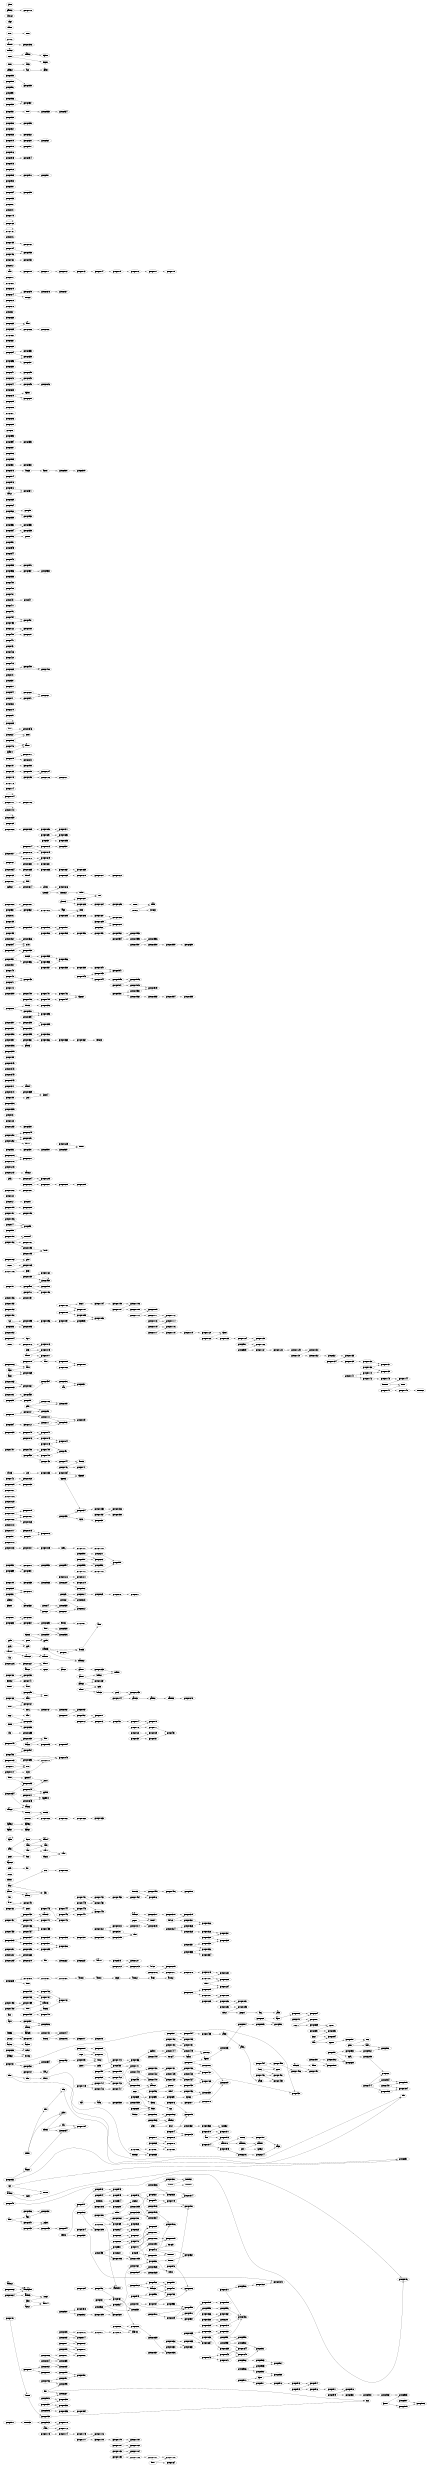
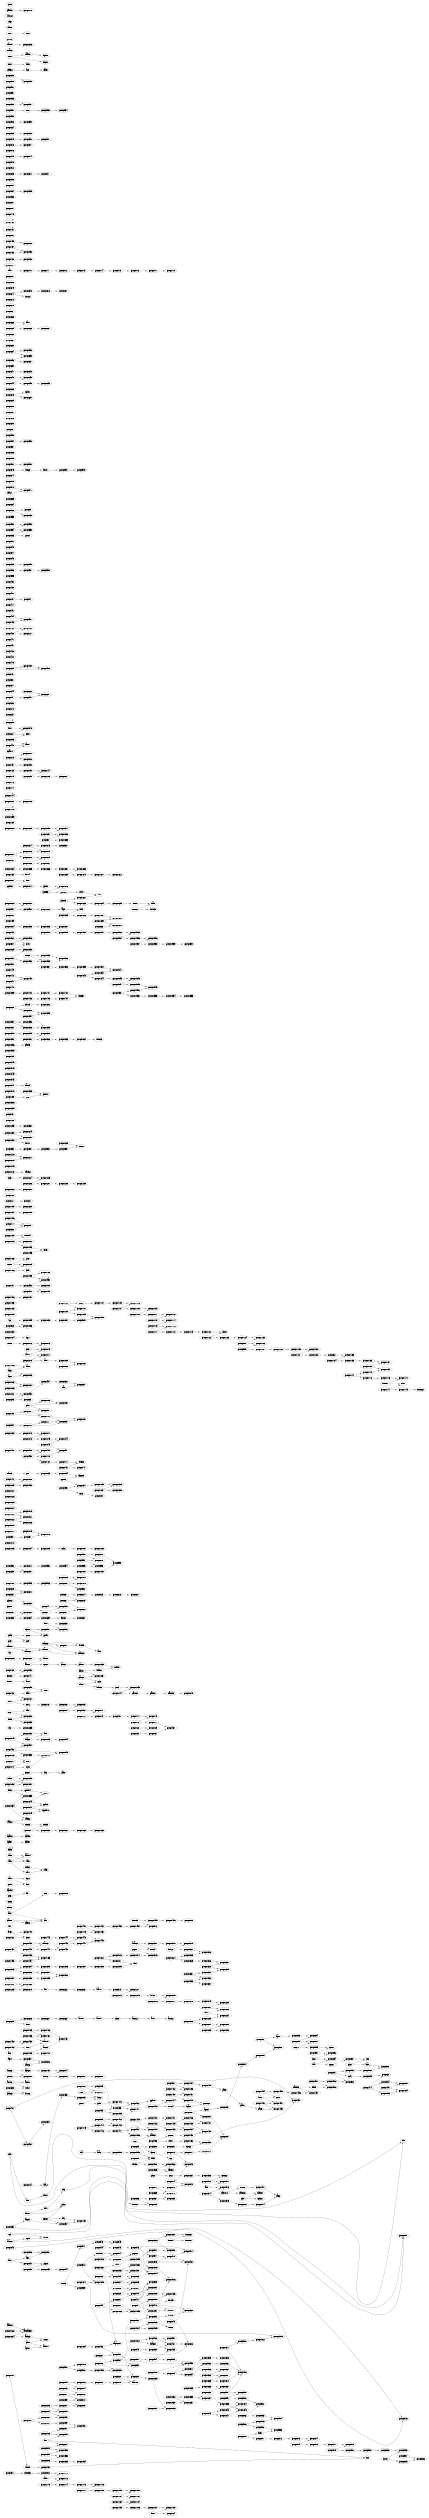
edge "dctM" -> "adaA_4": now "rhaD" -> "adaA_4"
edge "group_1290" -> "group_1291": now "ssb_2" -> "group_1291"
